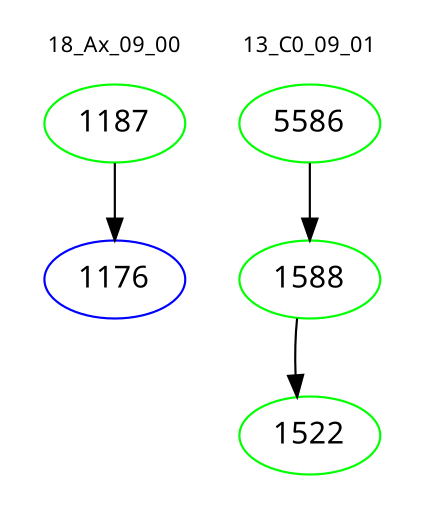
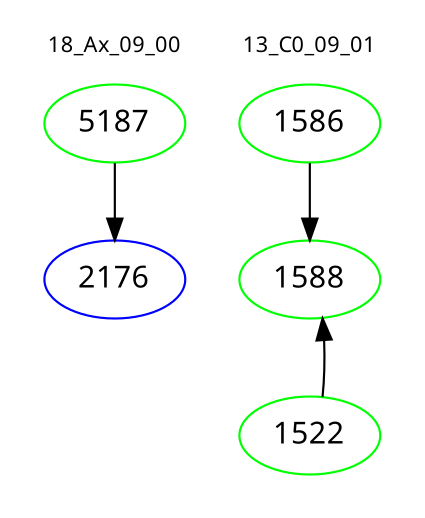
node "1187": label "1187" -> "5187"
node "5586": label "5586" -> "1586"
node "1176": label "1176" -> "2176"
edge "1588" -> "1522": reversed
